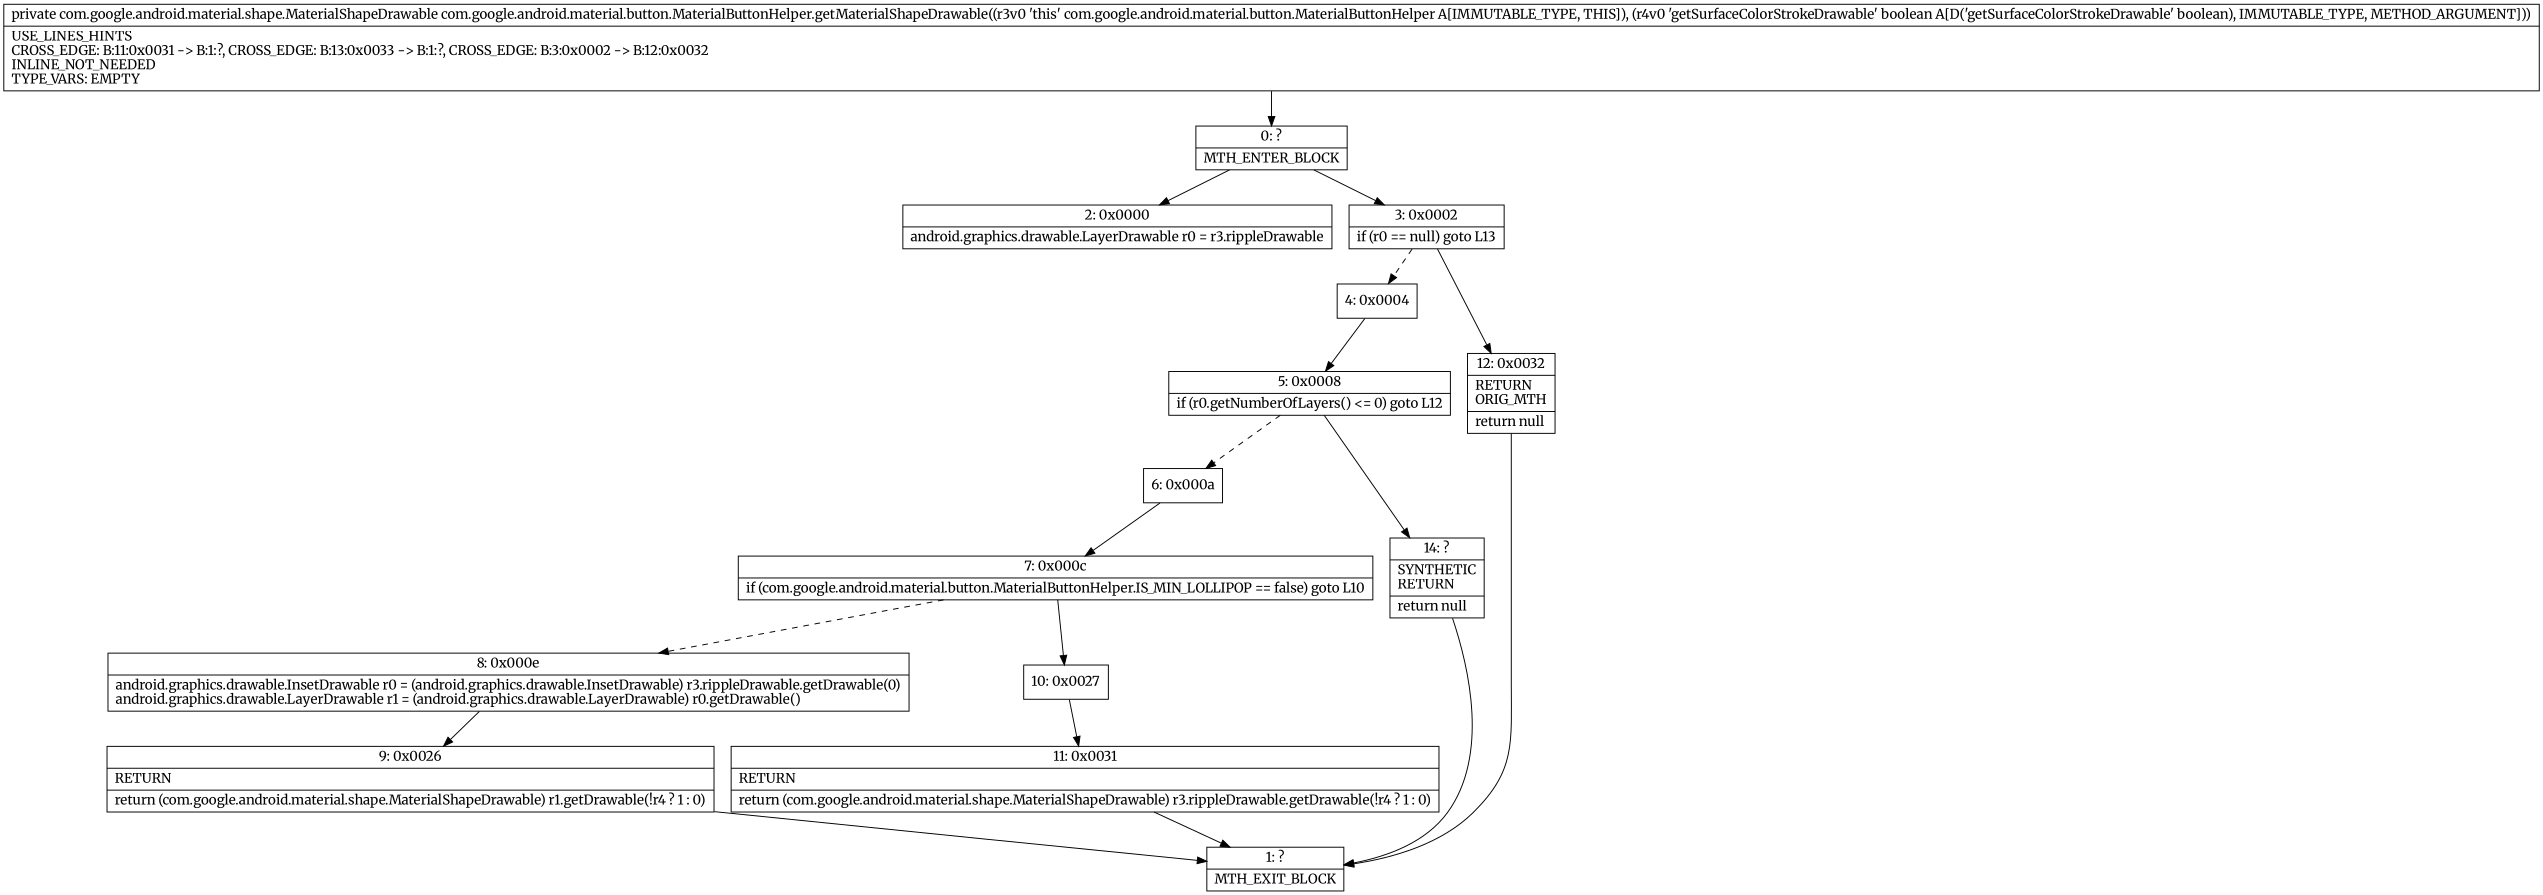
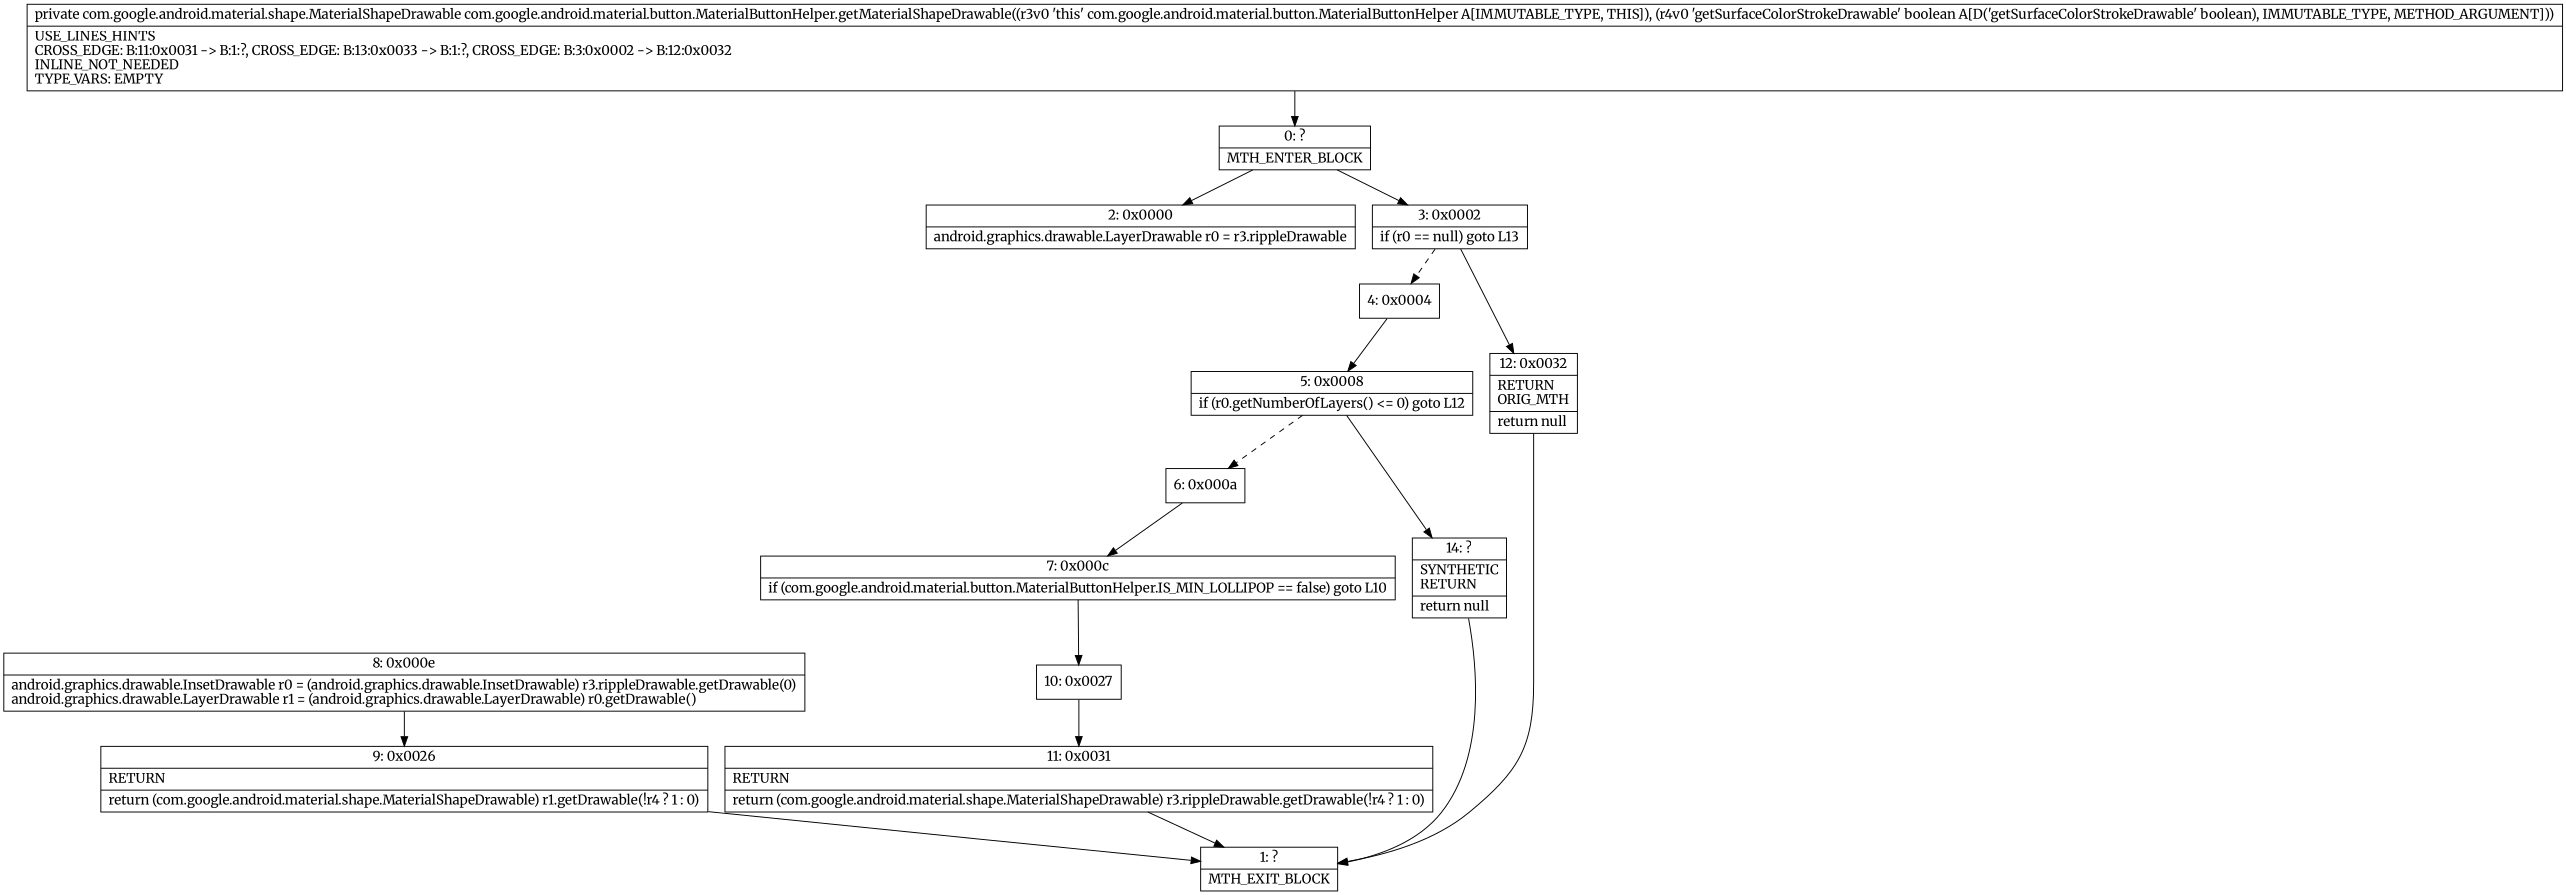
edge "7: 0x000c" -> "8: 0x000e": removed
